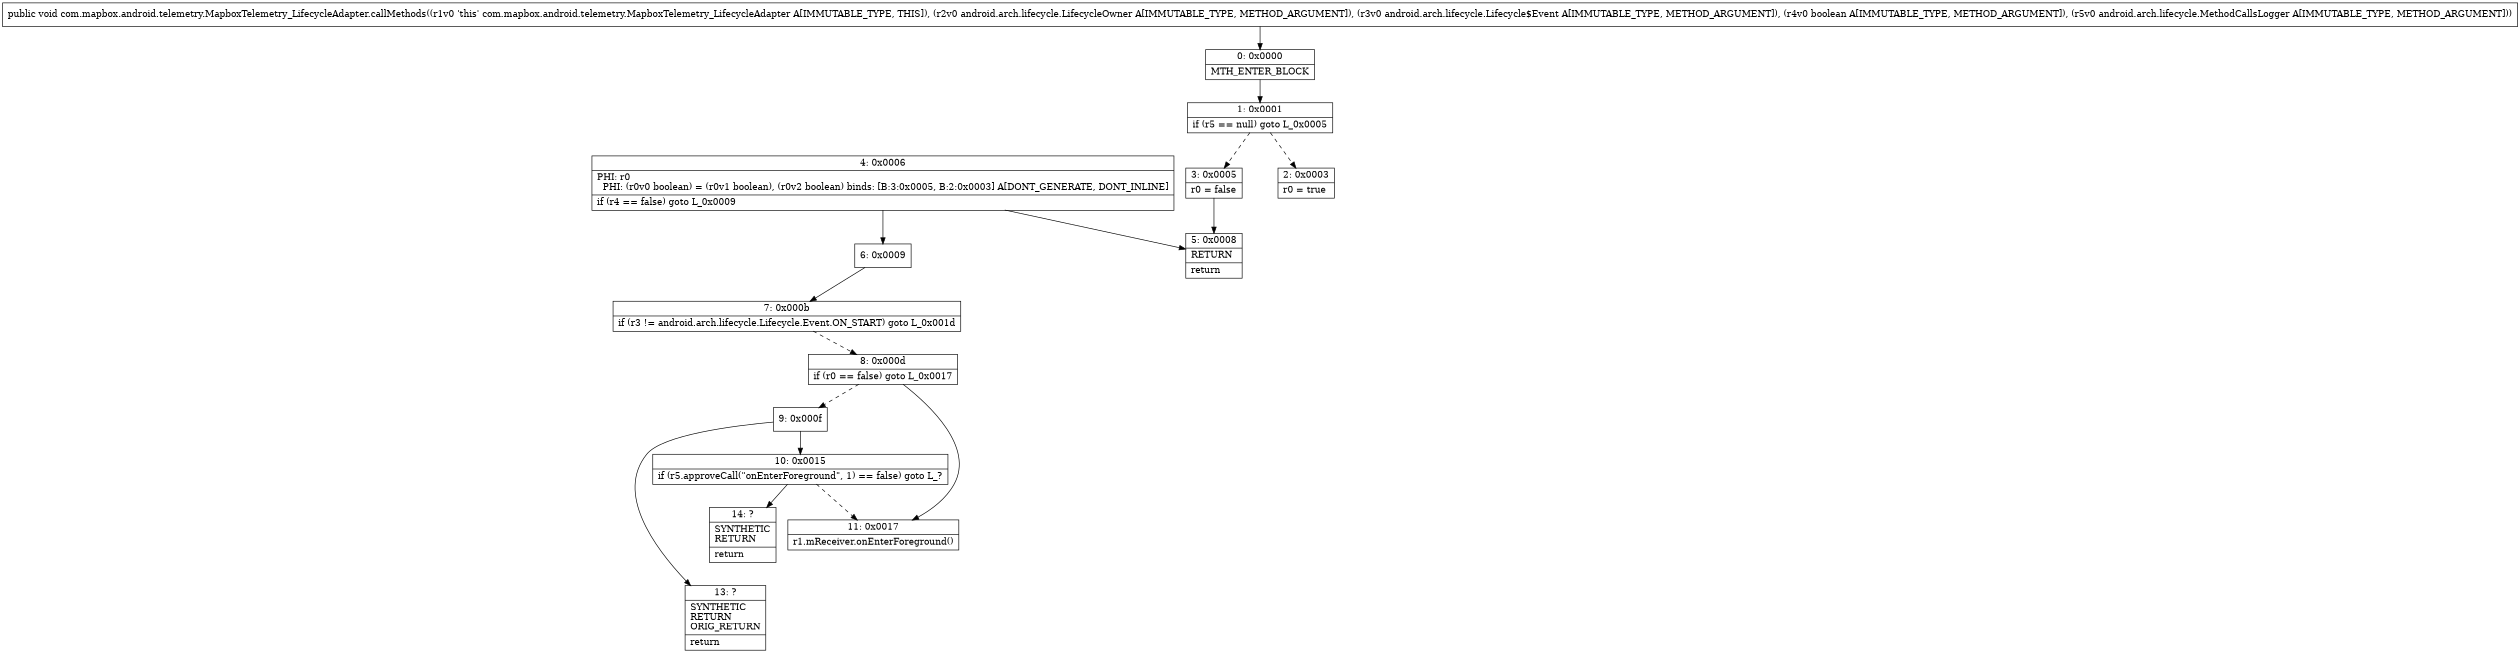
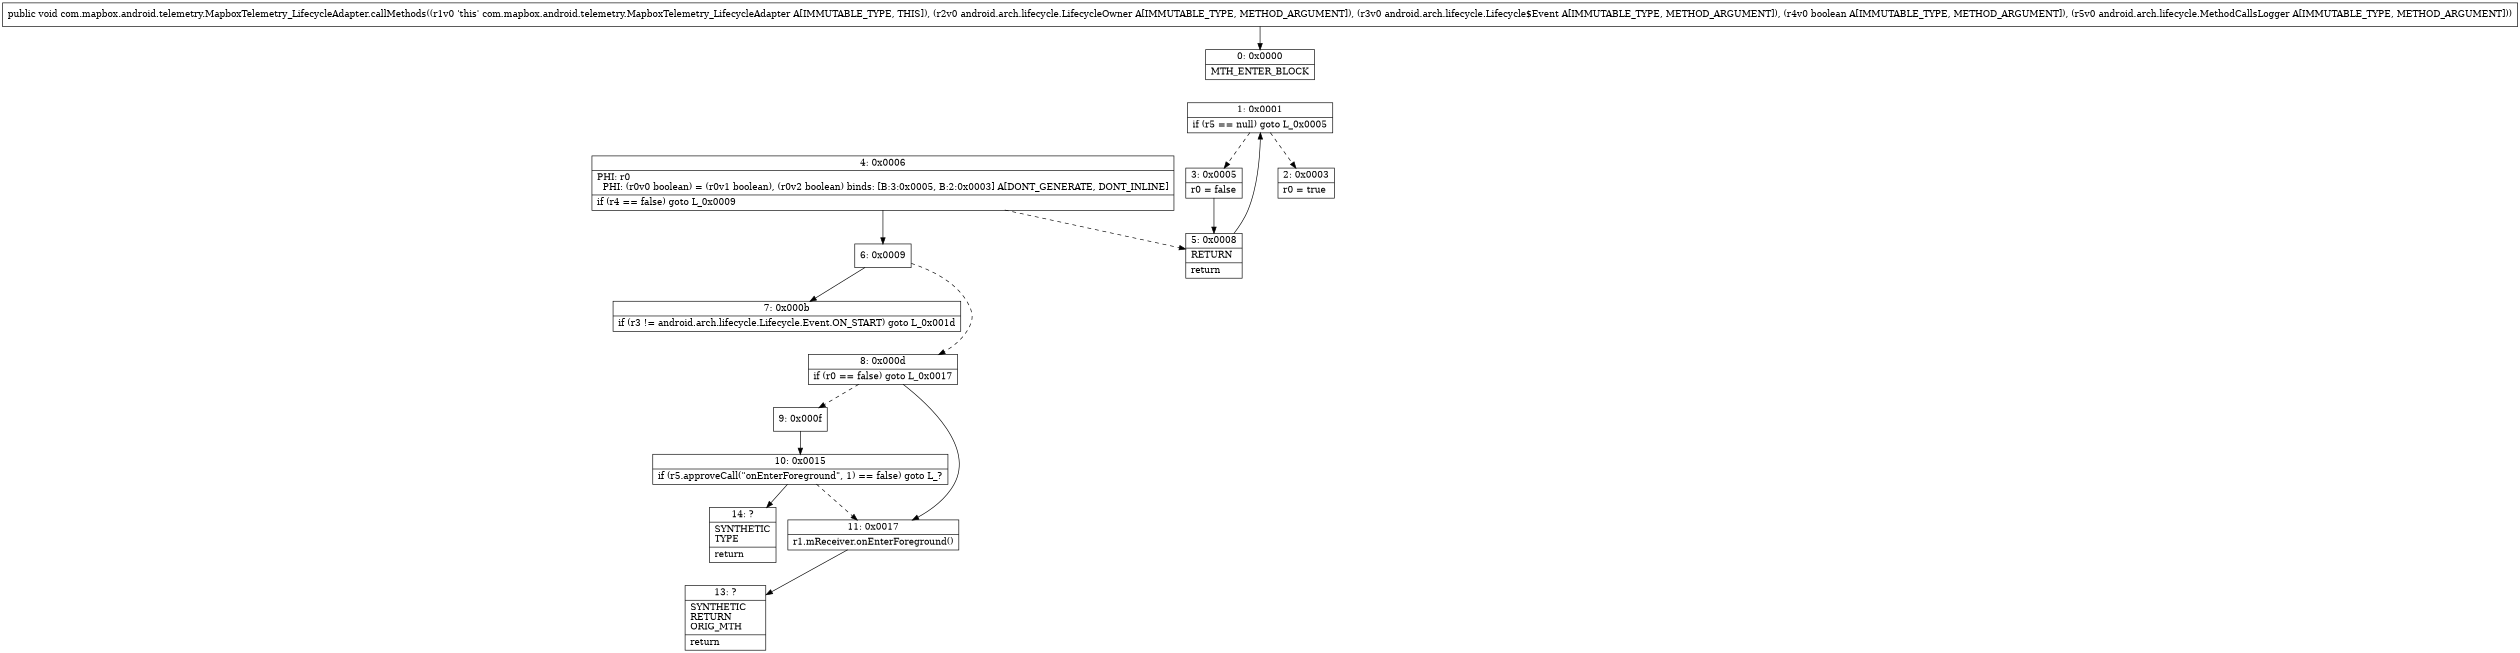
edge "0: 0x0000" -> "1: 0x0001": now "5: 0x0008" -> "1: 0x0001"
edge "4: 0x0006" -> "5: 0x0008": style solid -> dashed
edge "7: 0x000b" -> "8: 0x000d": now "6: 0x0009" -> "8: 0x000d"
edge "9: 0x000f" -> "13: ?": now "11: 0x0017" -> "13: ?"
node "14: ?": text "RETURN" -> "TYPE"
node "13: ?": text "ORIG_RETURN" -> "ORIG_MTH"
